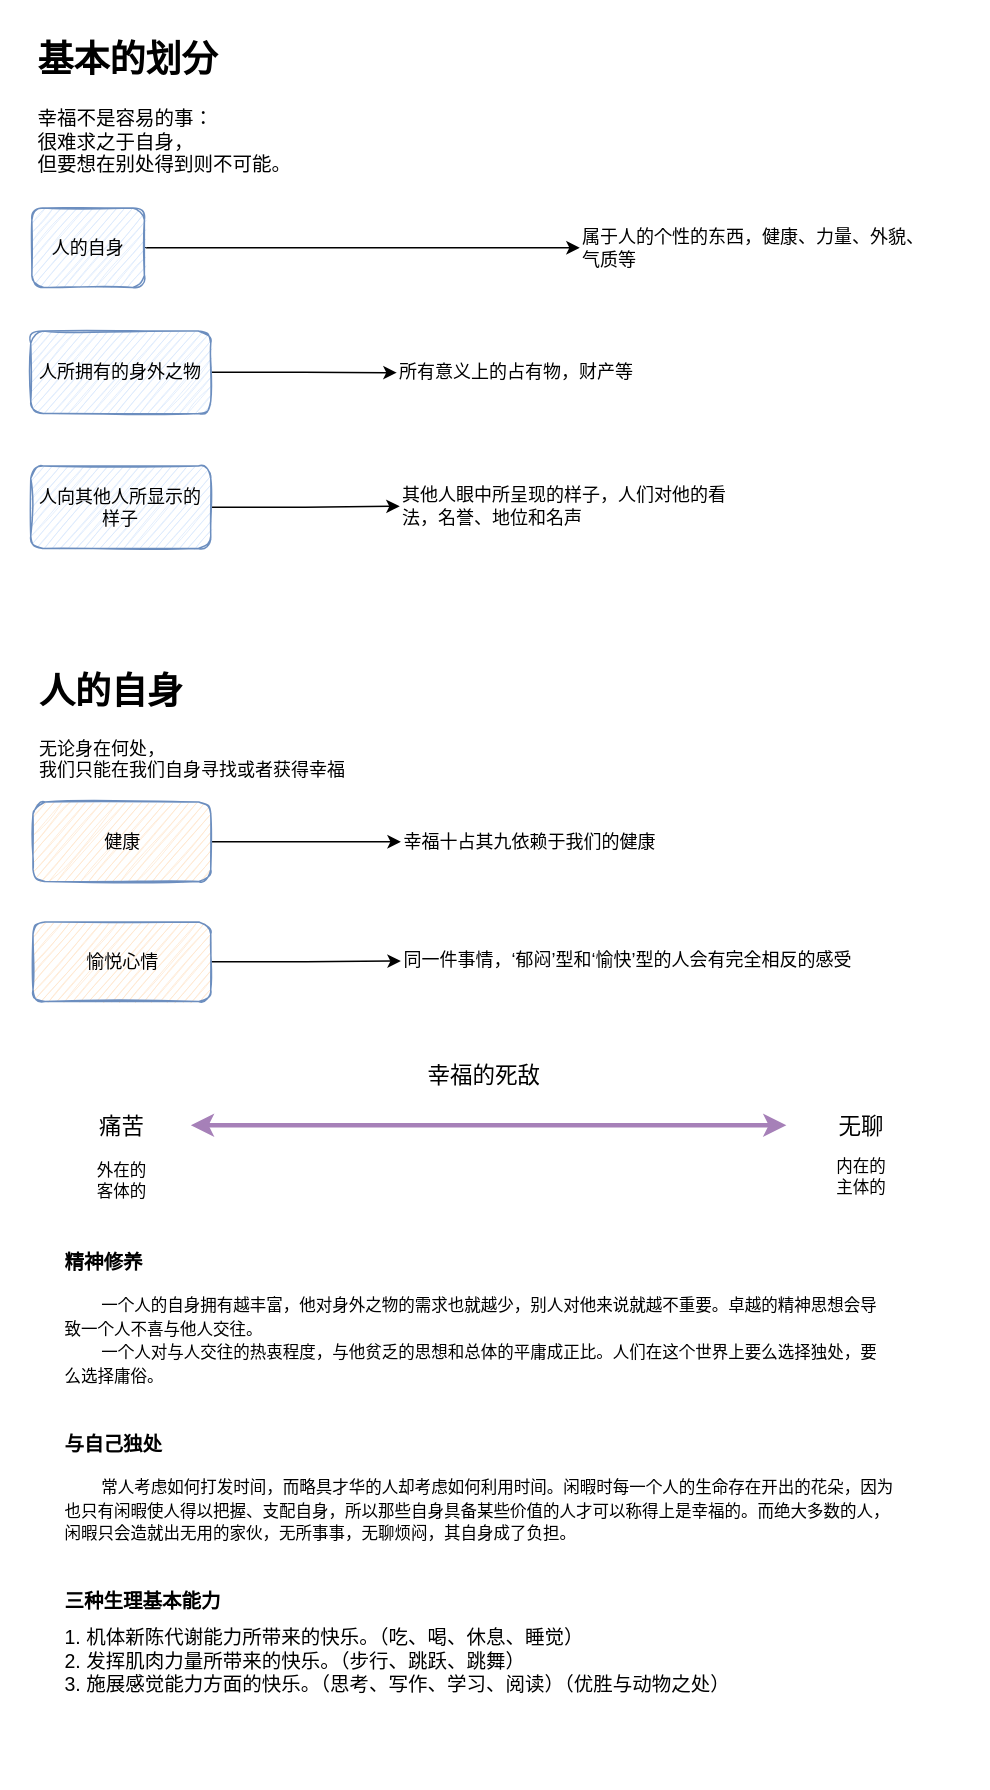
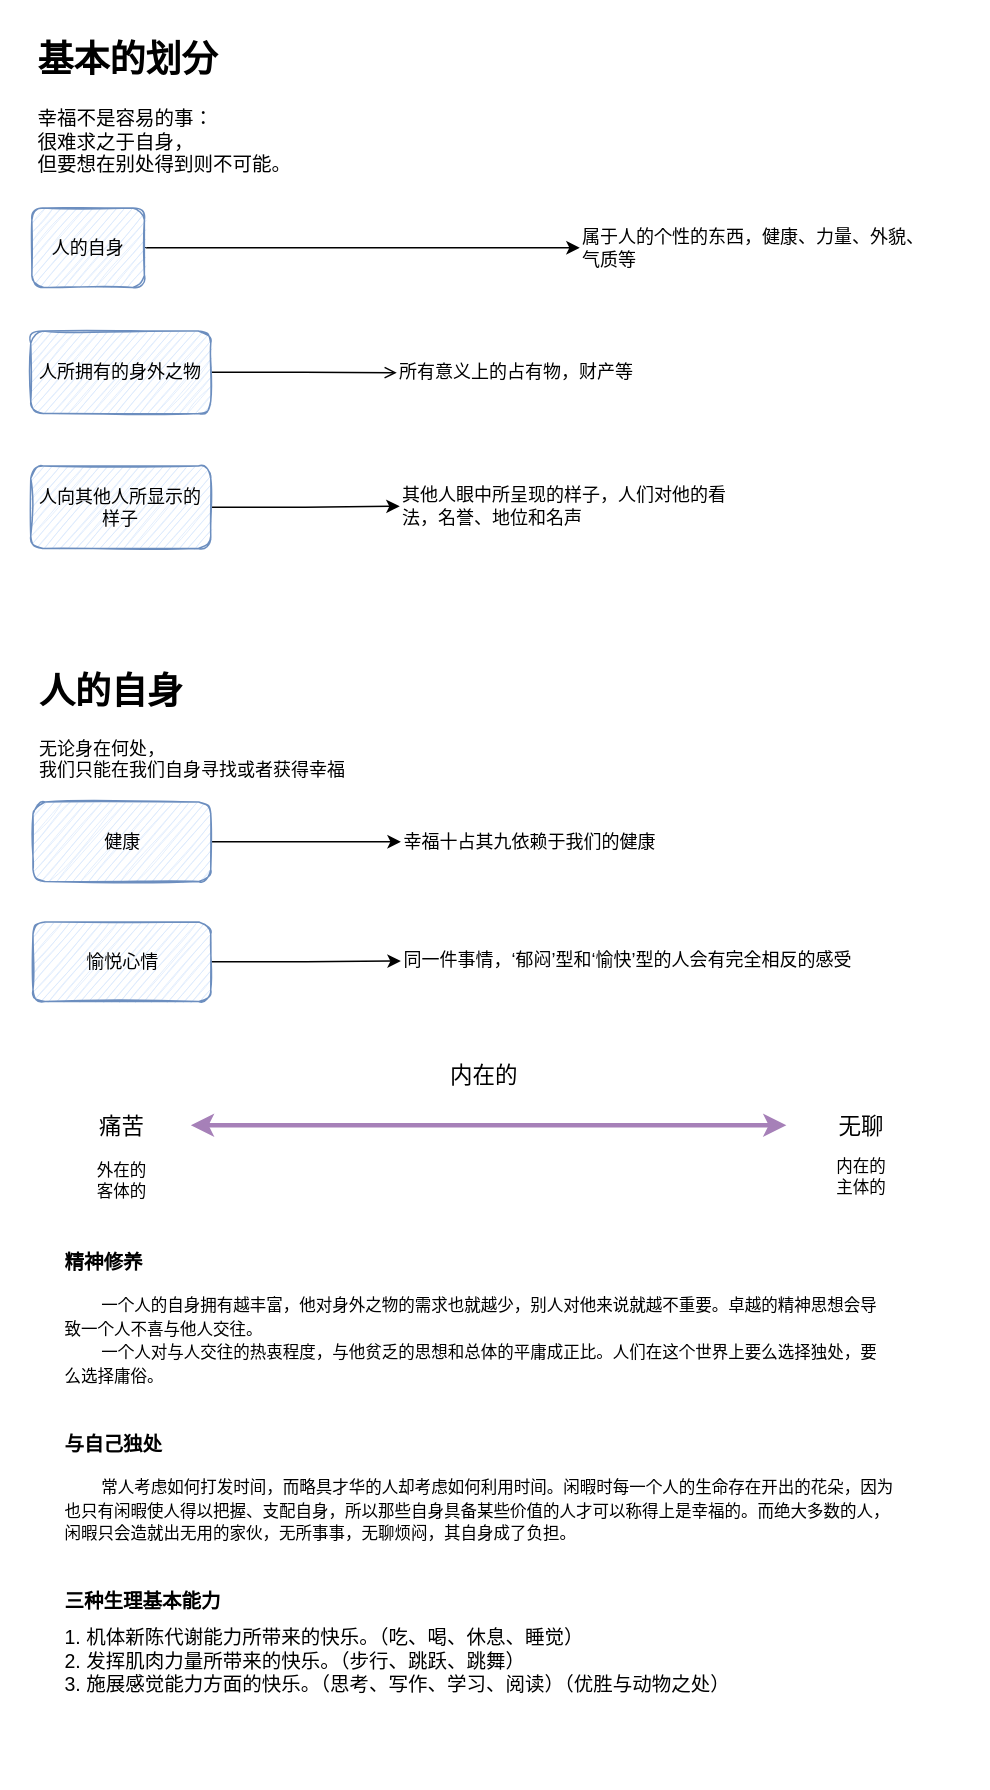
edge "人所拥有的身外之物" -> "所有意义上的占有物，财产等": arrowhead classic -> open
node "健康": fillcolor #ffe6cc -> #dae8fc
node "愉悦心情": fillcolor #ffe6cc -> #dae8fc
node "幸福的死敌": label "幸福的死敌" -> "内在的"
